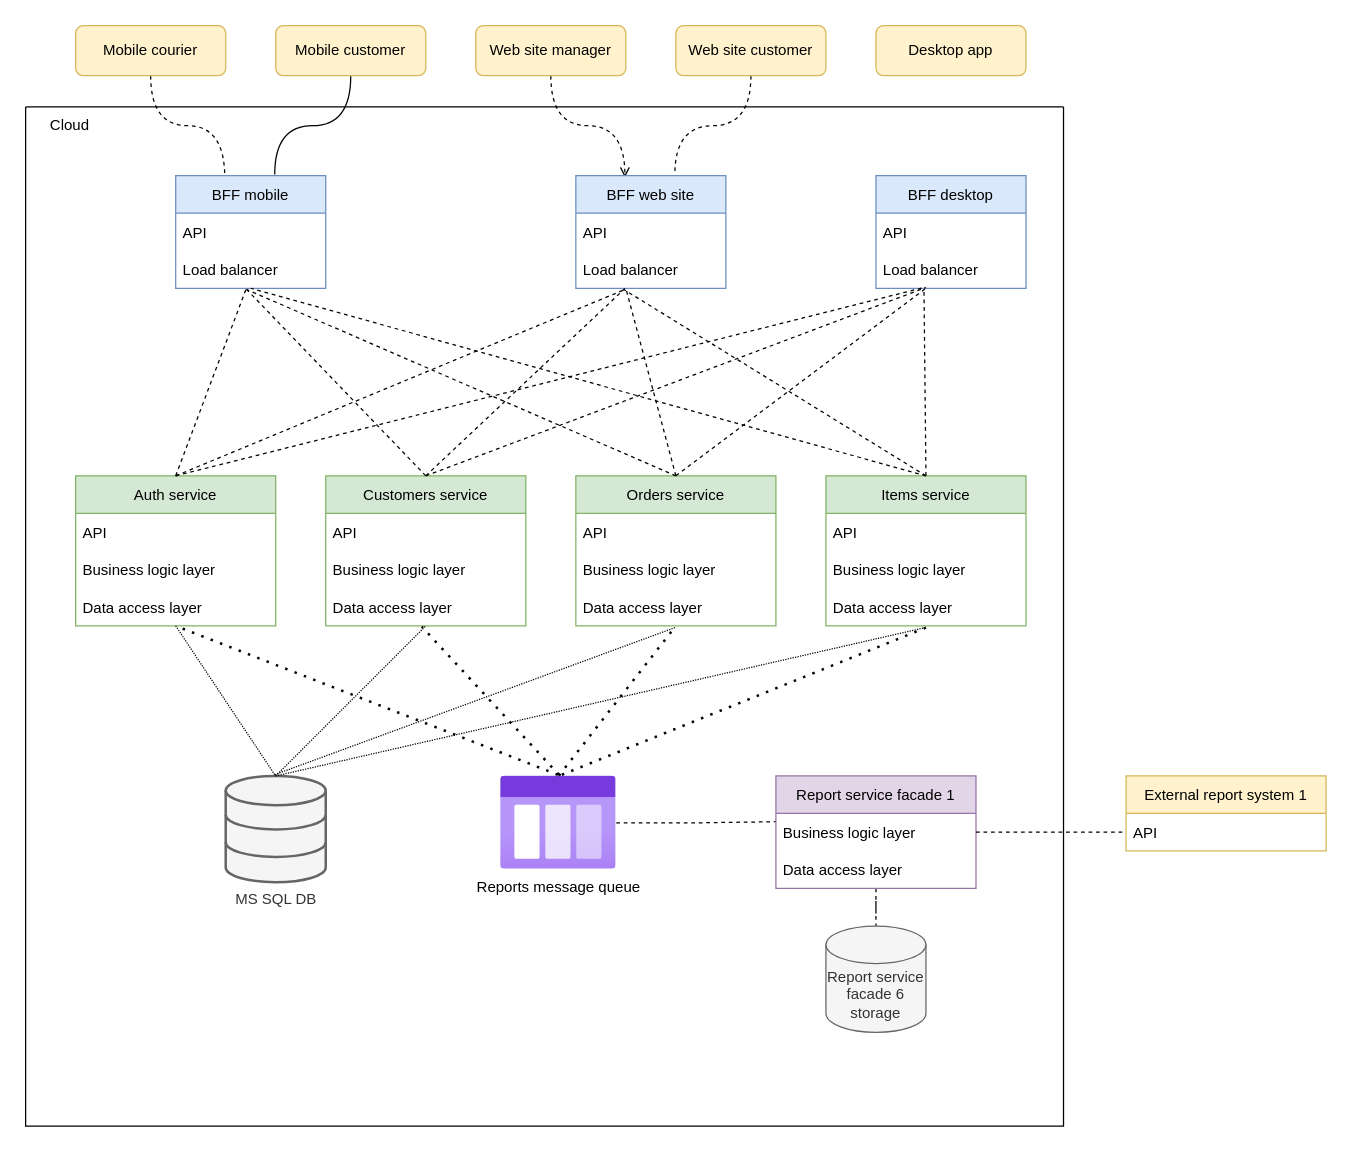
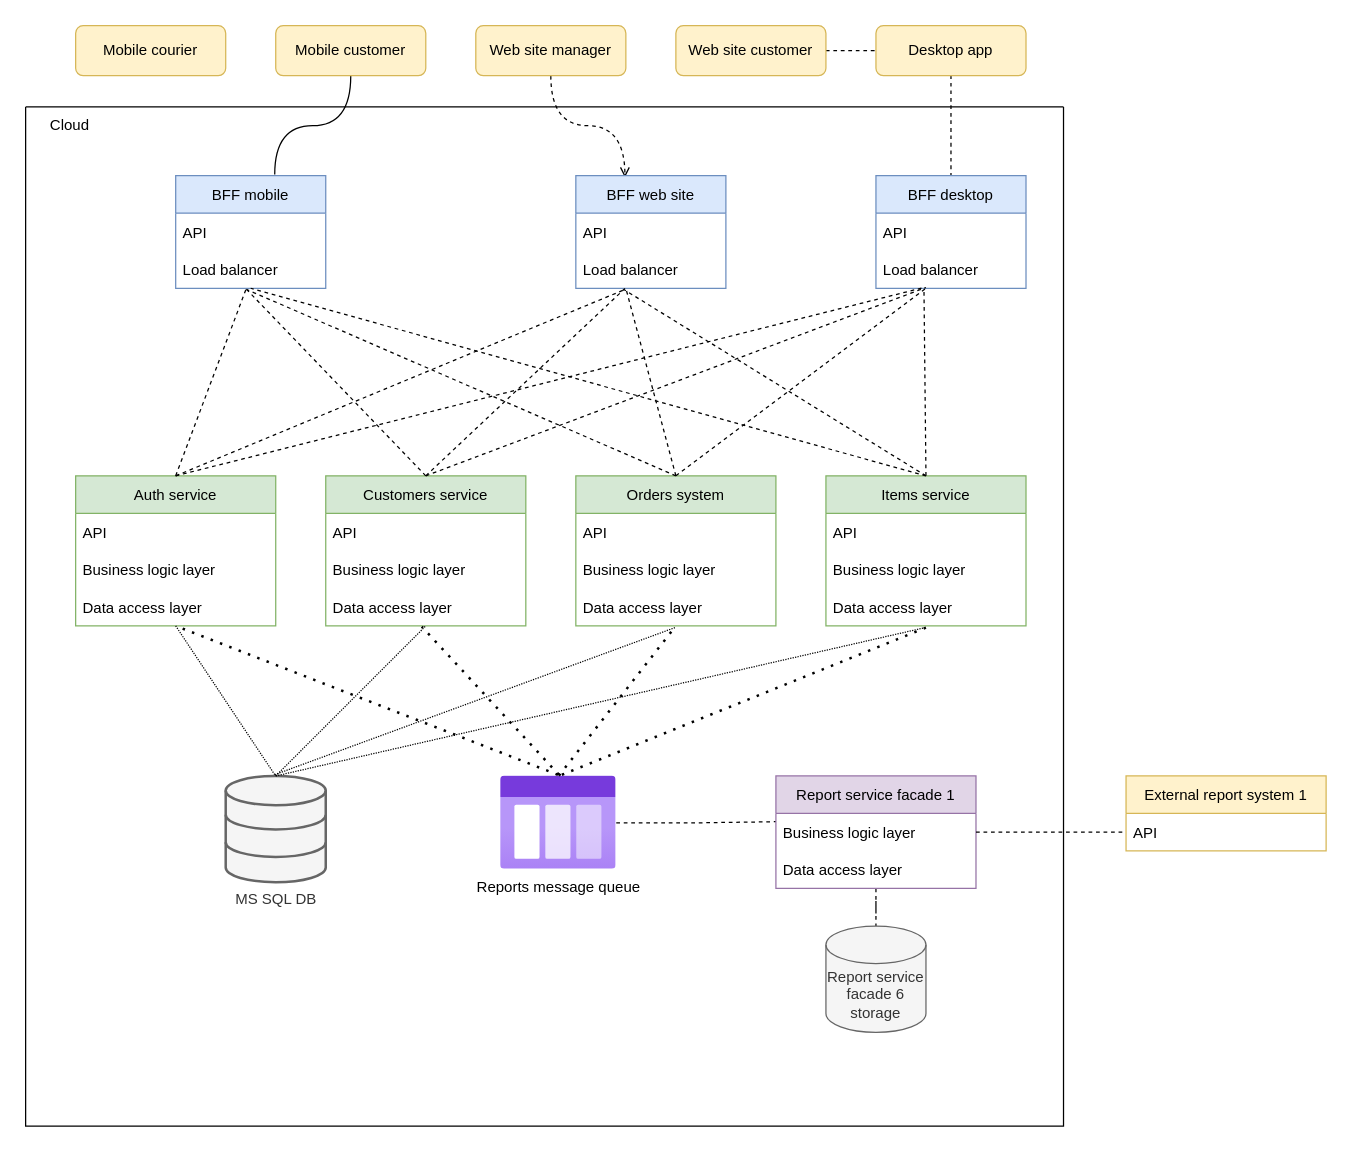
edge "Web site customer" -- "BFF web site": now "Web site customer" -- "Desktop app"
edge "Mobile courier" -- "BFF mobile": removed
edge "Desktop app" -- "BFF desktop": added
node "Orders service": label "Orders service" -> "Orders system"
